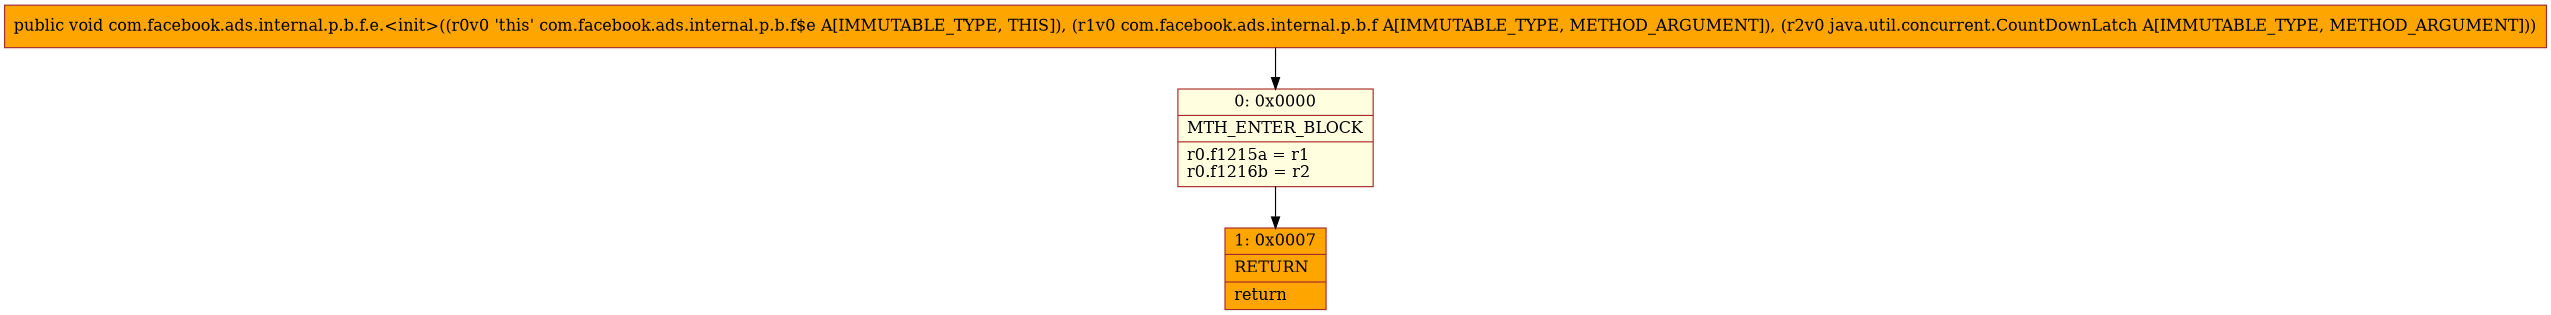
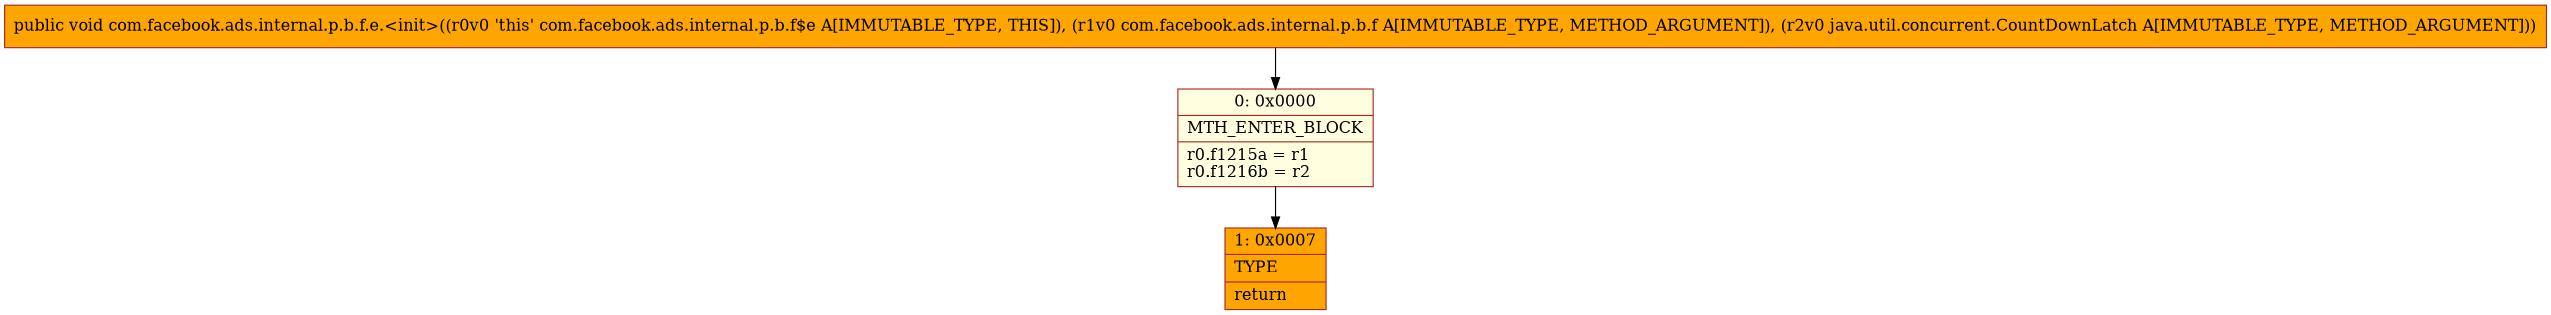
node "1: 0x0007": text "RETURN" -> "TYPE"
